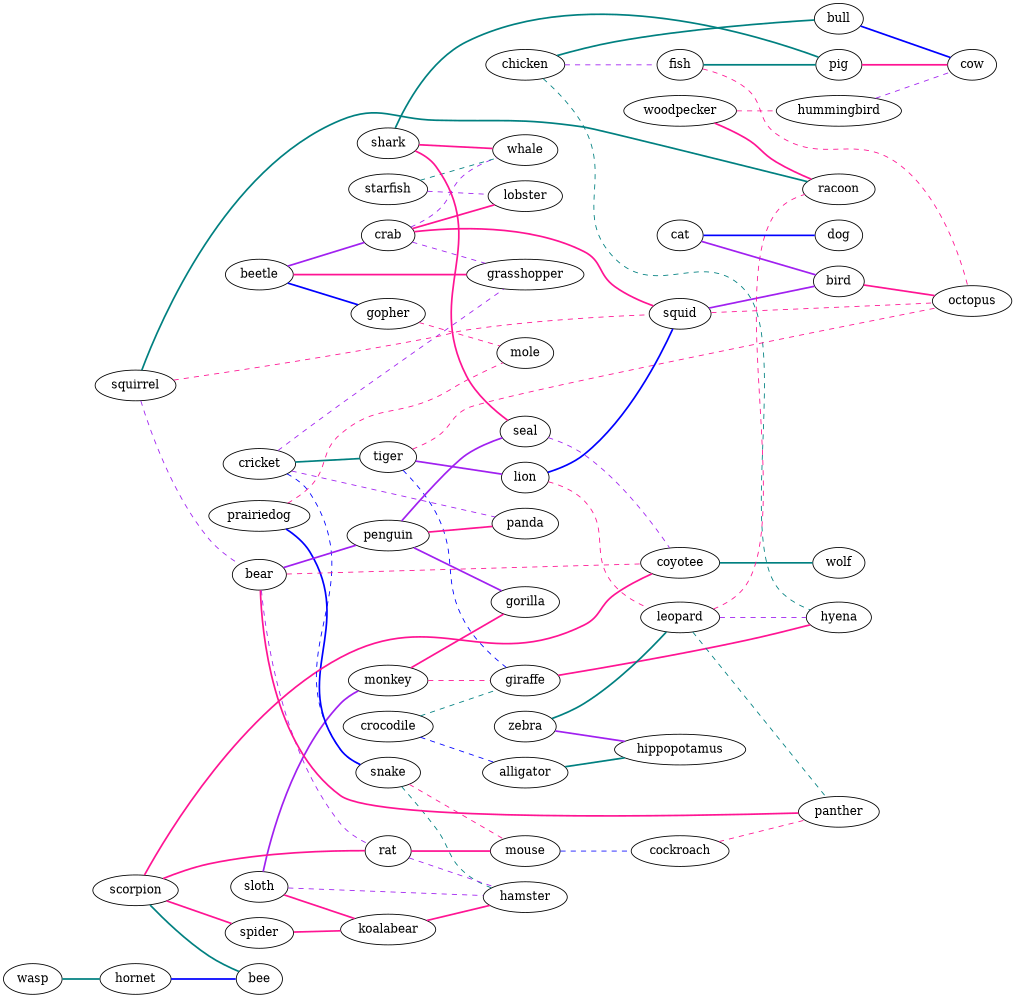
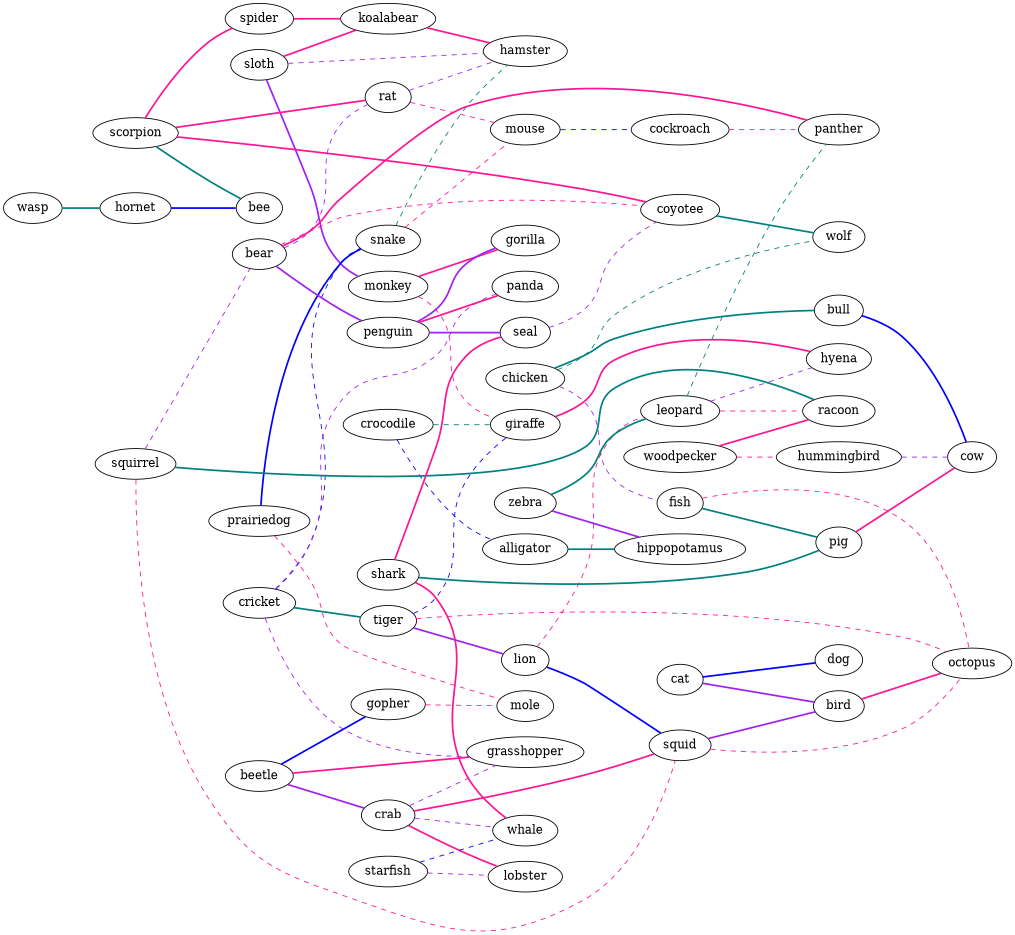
edge "whale" -- "starfish": color teal -> blue
edge "chicken" -- "hyena": now "chicken" -- "wolf"
edge "rat" -- "mouse": style bold -> dashed
